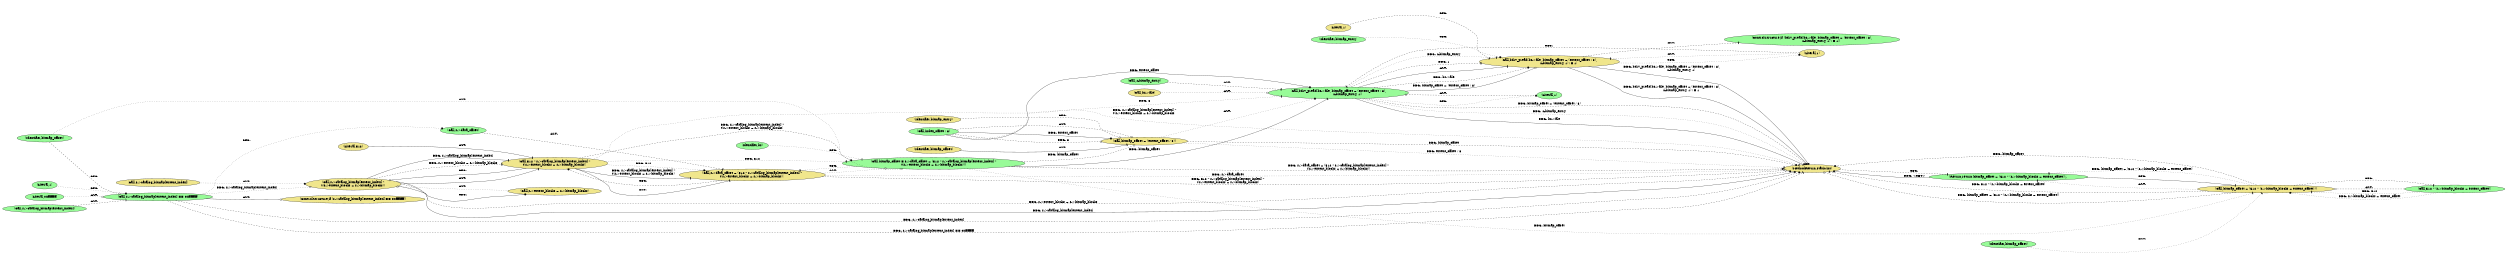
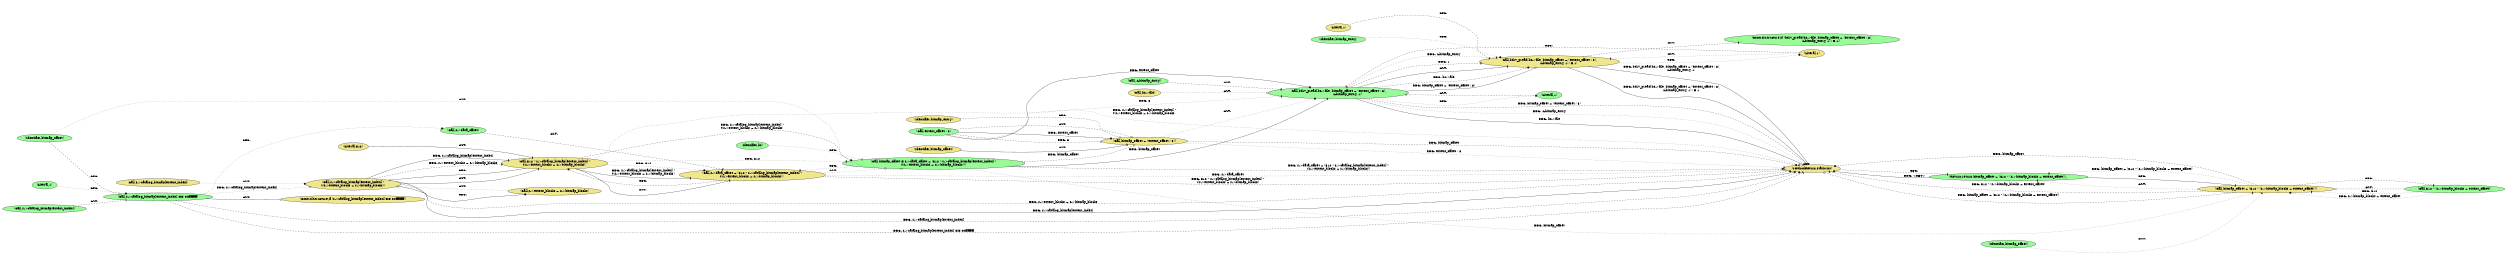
node "(Call,index_offset / 8)": label "(Call,index_offset / 8)" -> "(Call,extent_offset / 8)"
node "(Literal,0xffffffff)": removed
